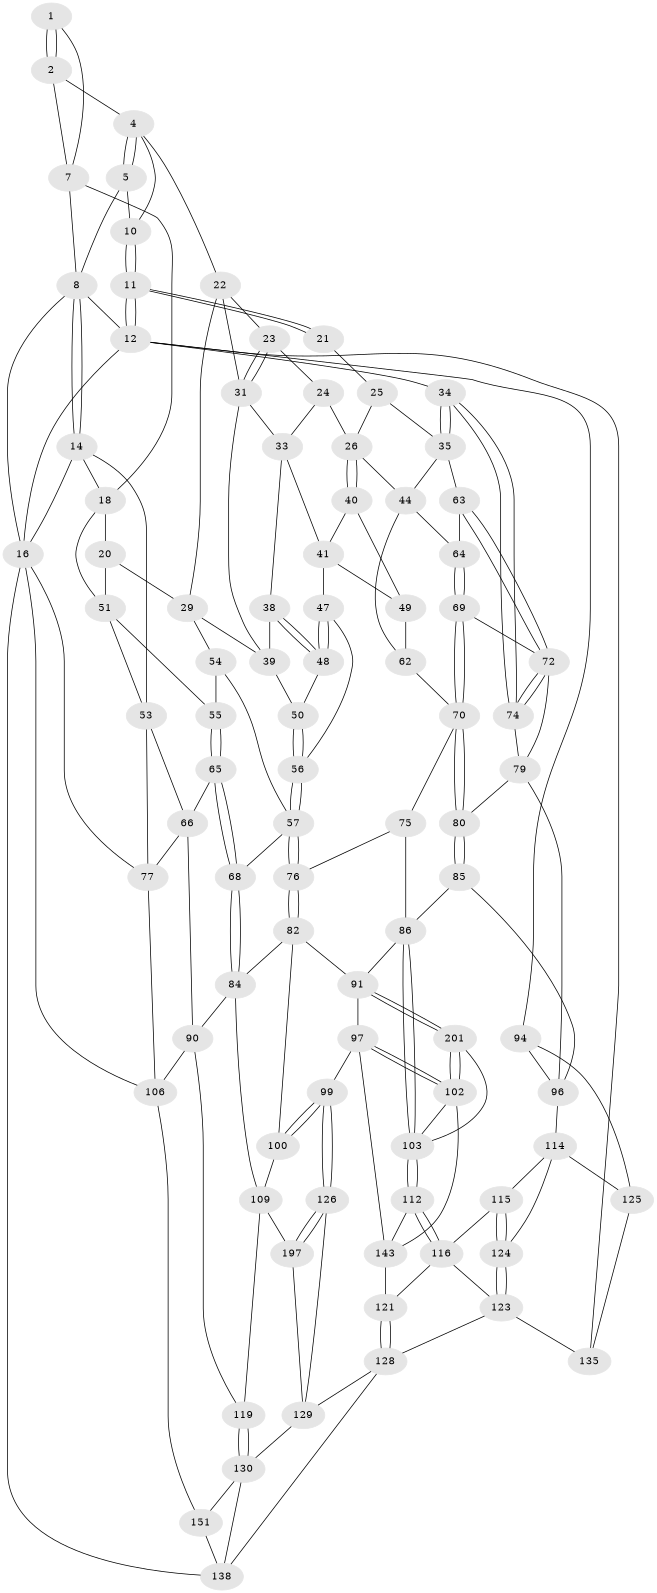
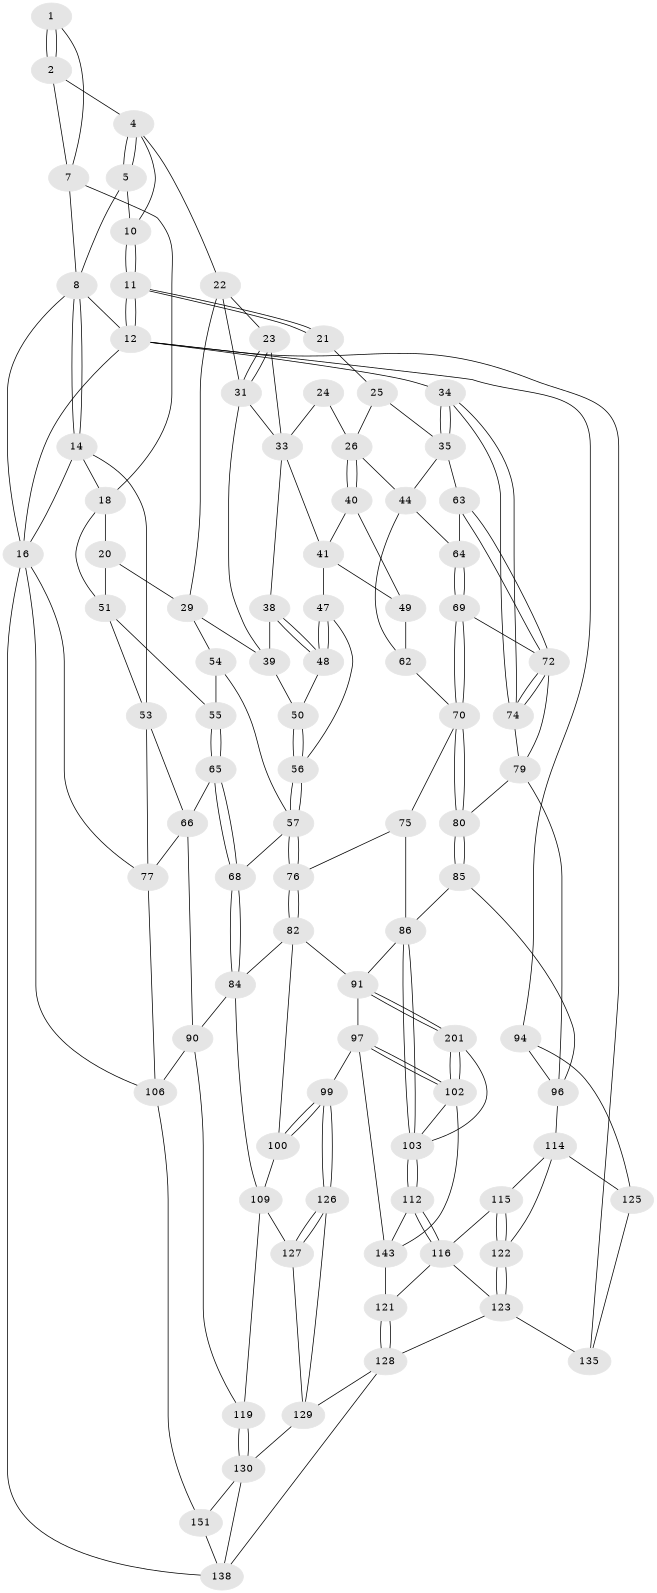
edge "23" -- "24": now "23" -- "33"
node "197": label "197" -> "127"
node "124": label "124" -> "122"
